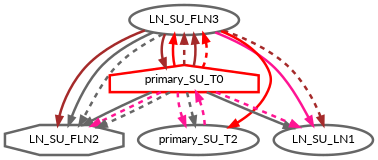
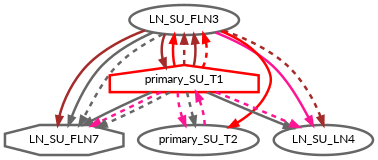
node "primary_SU_T0": label "primary_SU_T0" -> "primary_SU_T1"
node "LN_SU_FLN2": label "LN_SU_FLN2" -> "LN_SU_FLN7"
node "LN_SU_LN1": label "LN_SU_LN1" -> "LN_SU_LN4"
